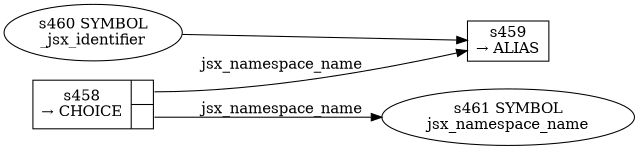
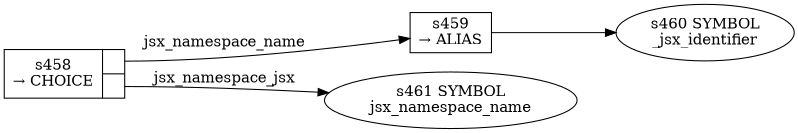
edge "s460 SYMBOL _jsx_identifier" -> "s459 → ALIAS": reversed
edge "s458" -> "s461 SYMBOL jsx_namespace_name": label "jsx_namespace_name" -> "jsx_namespace_jsx"
